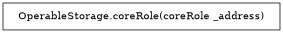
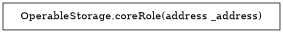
node "OperableStorage.coreRole(coreRole _address)": label "OperableStorage.coreRole(coreRole _address)" -> "OperableStorage.coreRole(address _address)"
